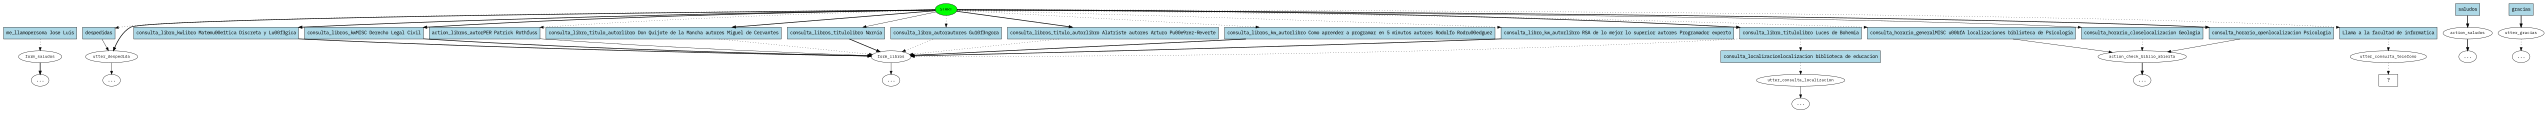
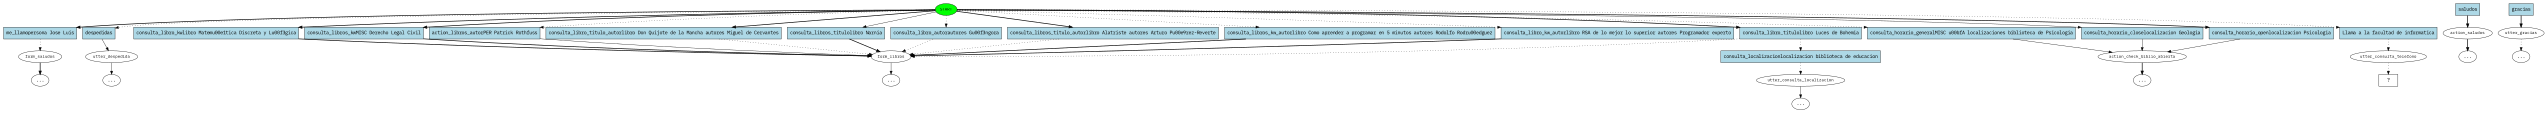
edge "START" -> "utter_despedida": now "START" -> "me_llamopersona Jose Luis"
node "consulta_libro_autorautores Gu10f3ngora": label "consulta_libro_autorautores Gu10f3ngora" -> "consulta_libro_autorautores Gu00f3ngora"
edge "consulta_horario_closelocalizacion Geologia" -> "action_check_biblio_abierta": style dotted -> solid
